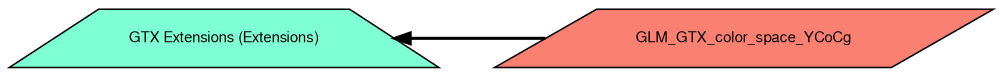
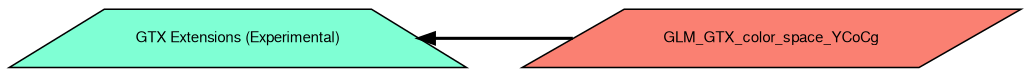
node "GTX Extensions (Extensions)": label "GTX Extensions (Extensions)" -> "GTX Extensions (Experimental)"
